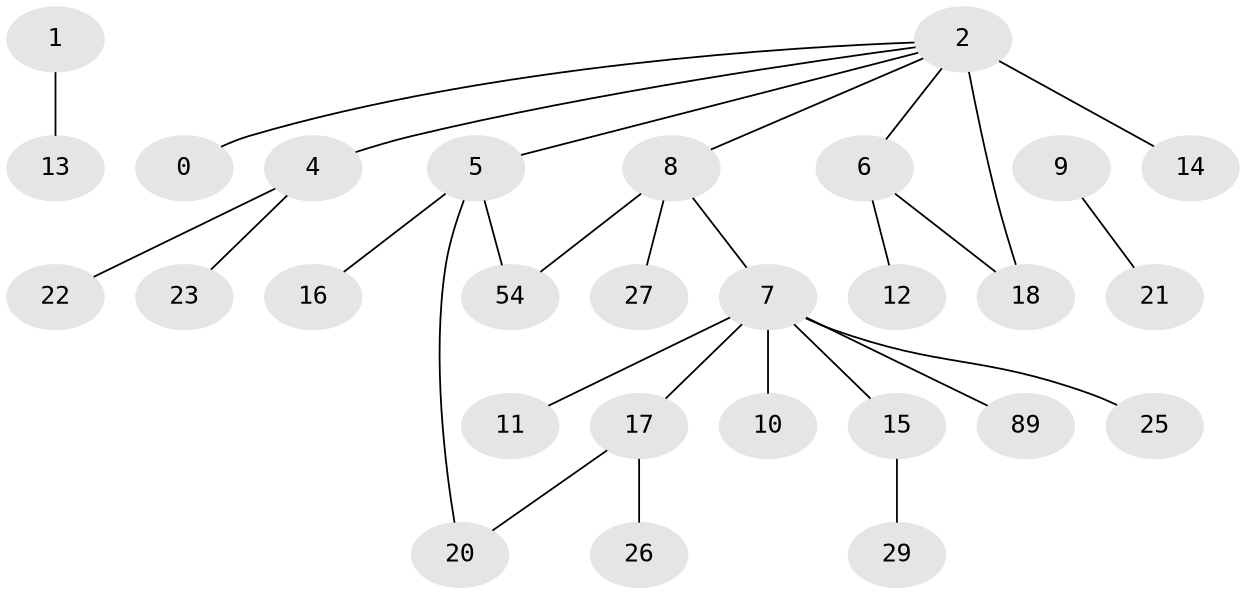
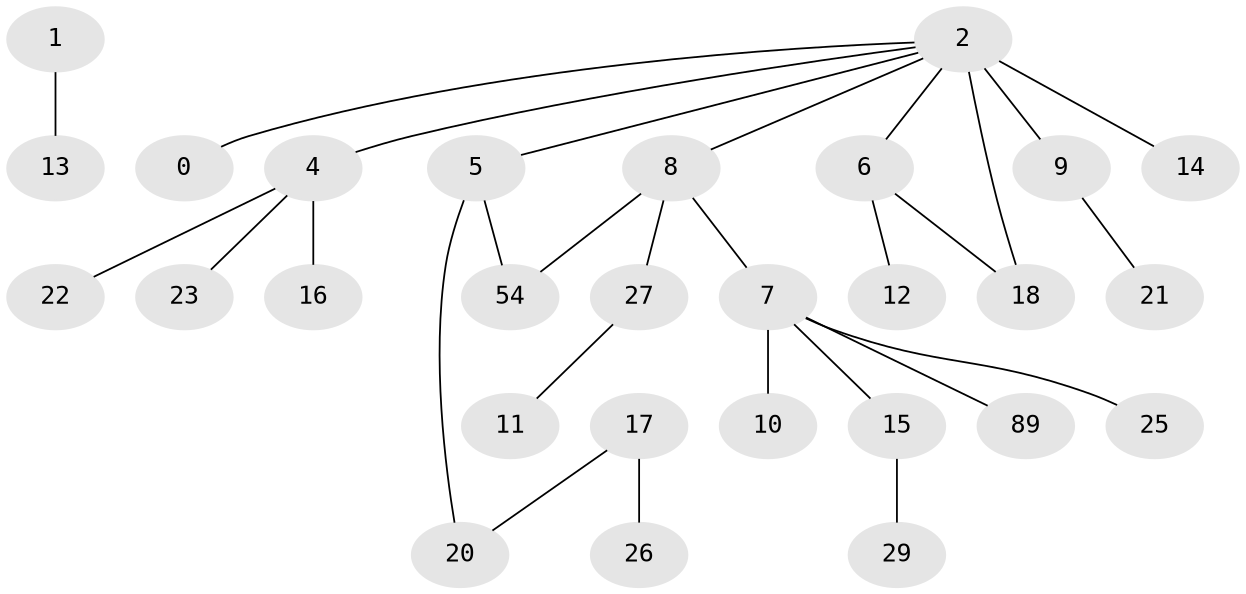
edge "2" -- "9": added
edge "5" -- "16": now "4" -- "16"
edge "7" -- "17": removed
edge "7" -- "11": now "27" -- "11"
